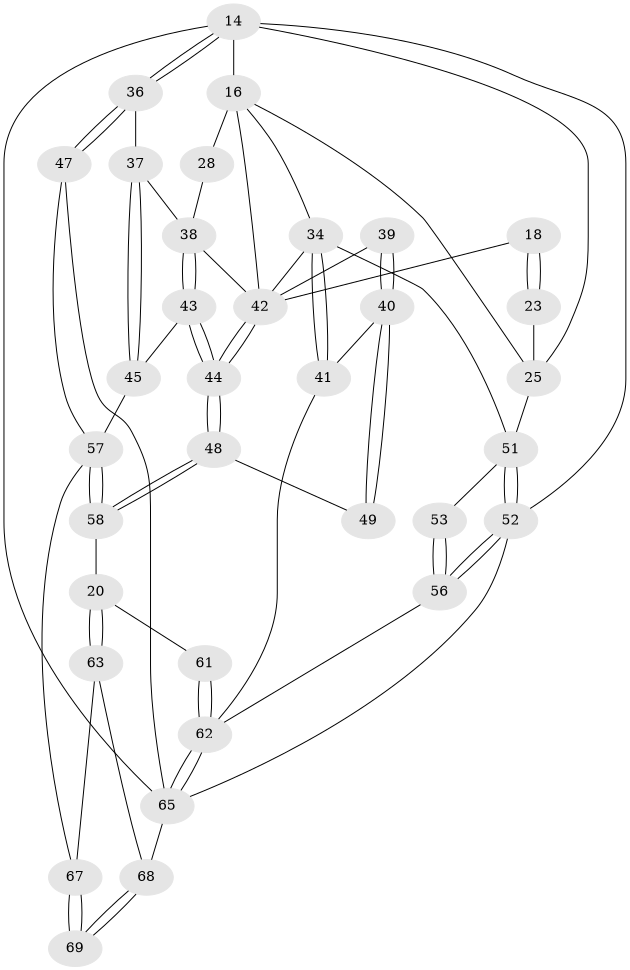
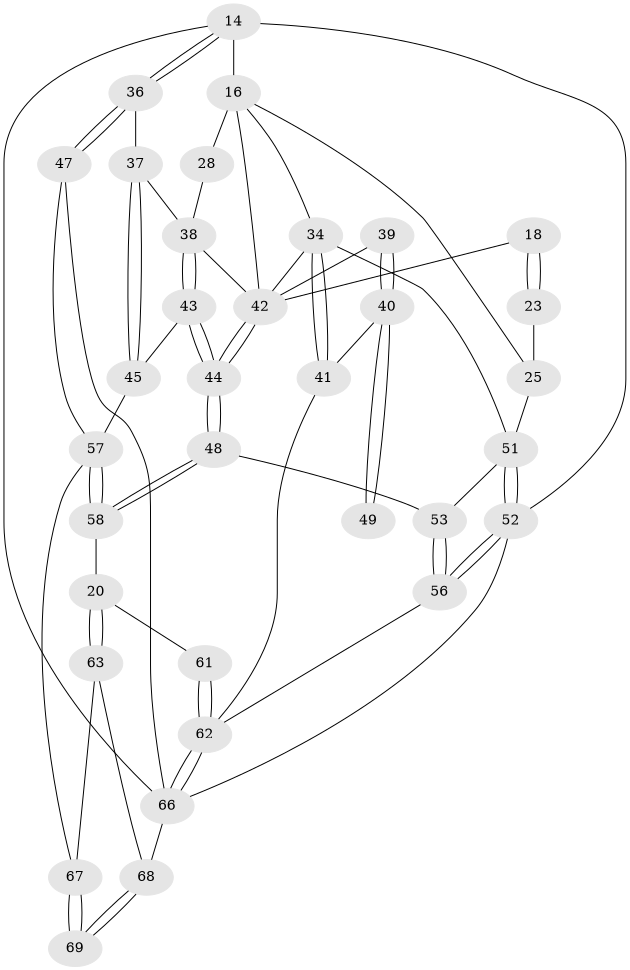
edge "14" -- "25": removed
edge "48" -- "49": now "48" -- "53"
node "65": label "65" -> "66"
